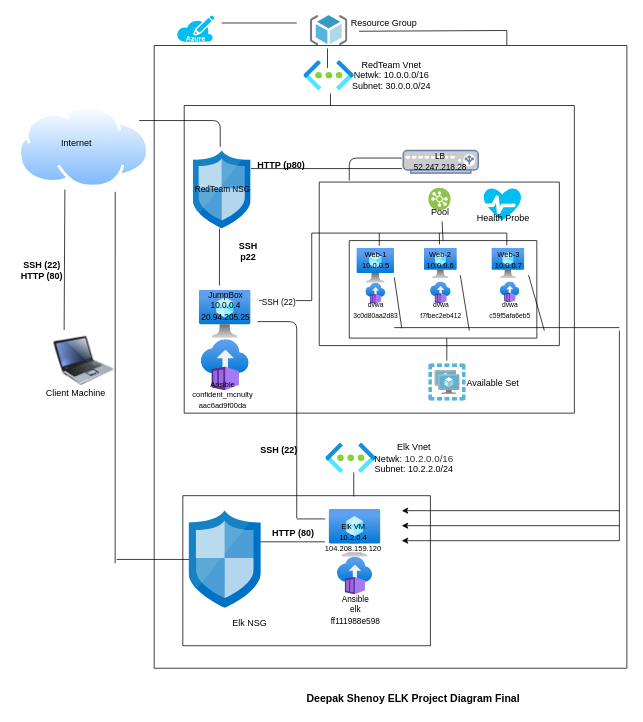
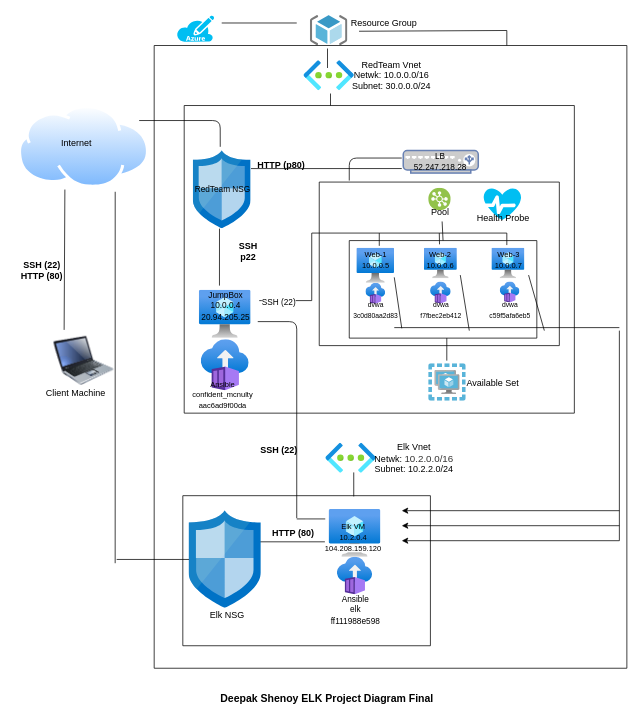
node "Elk NSG": moved (249, 623) -> (227, 615)
node "Deepak Shenoy ELK Project Diagram Final": moved (413, 698) -> (327, 698)
